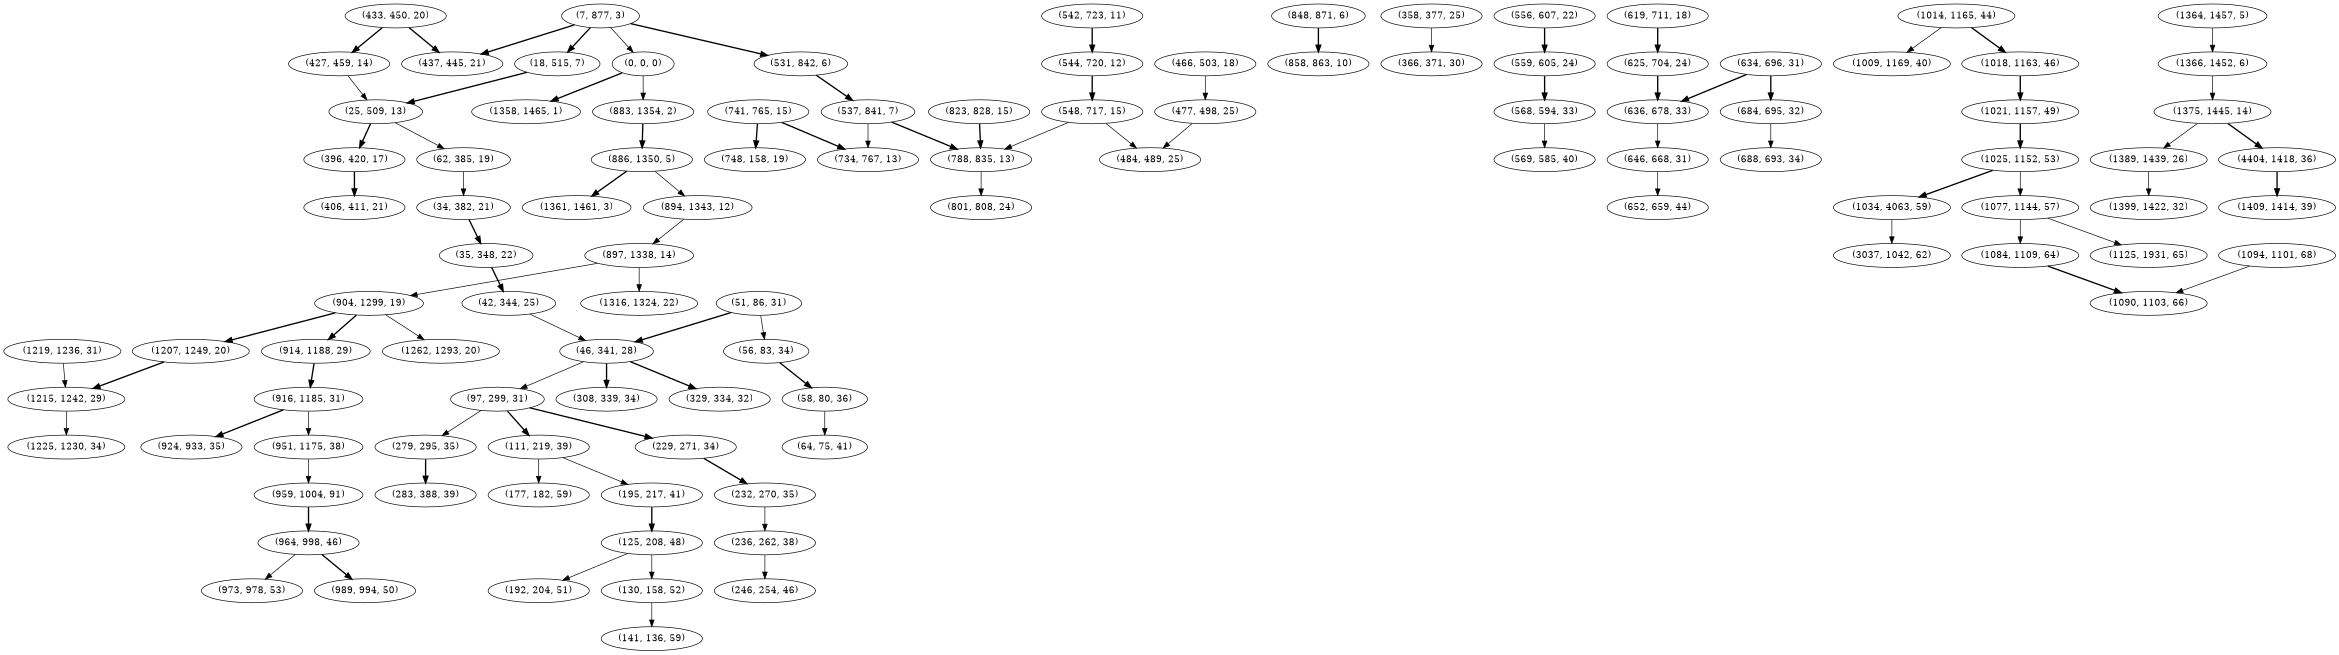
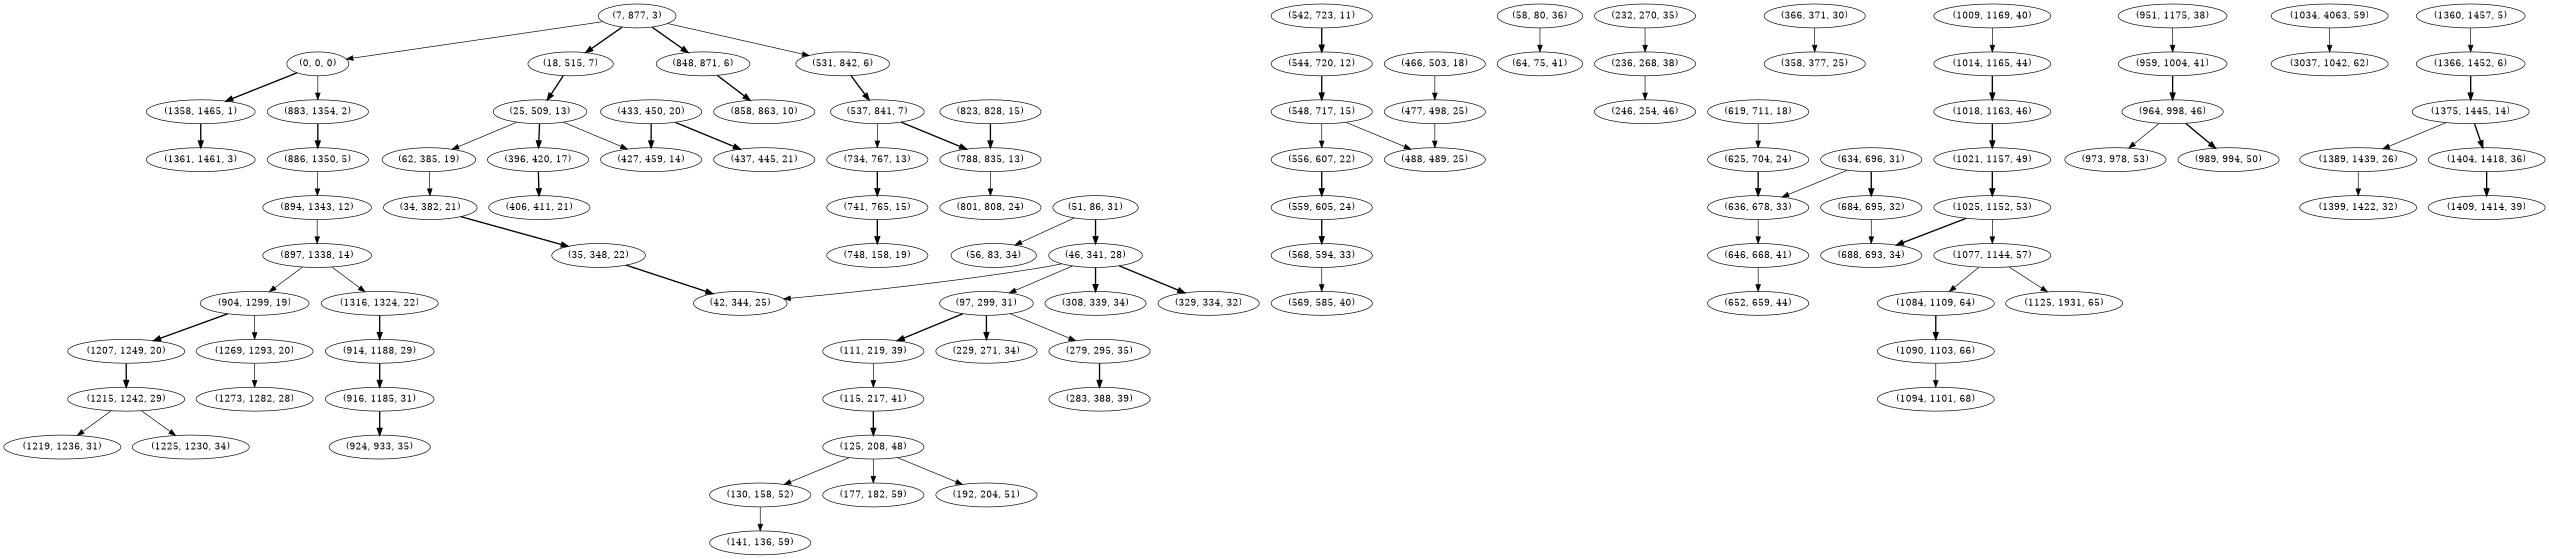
node "(1364, 1457, 5)": label "(1364, 1457, 5)" -> "(1360, 1457, 5)"
edge "(358, 377, 25)" -> "(366, 371, 30)": reversed
edge "(619, 711, 18)" -> "(625, 704, 24)": style bold -> solid
edge "(7, 877, 3)" -> "(437, 445, 21)": now "(7, 877, 3)" -> "(848, 871, 6)"
edge "(1014, 1165, 44)" -> "(1009, 1169, 40)": reversed
edge "(7, 877, 3)" -> "(531, 842, 6)": style bold -> solid
edge "(427, 459, 14)" -> "(25, 509, 13)": reversed
edge "(1366, 1452, 6)" -> "(1375, 1445, 14)": style solid -> bold
edge "(634, 696, 31)" -> "(636, 678, 33)": style bold -> solid
edge "(741, 765, 15)" -> "(734, 767, 13)": reversed
edge "(548, 717, 15)" -> "(788, 835, 13)": now "(548, 717, 15)" -> "(556, 607, 22)"
node "(484, 489, 25)": label "(484, 489, 25)" -> "(488, 489, 25)"
node "(646, 668, 31)": label "(646, 668, 31)" -> "(646, 668, 41)"
node "(4404, 1418, 36)": label "(4404, 1418, 36)" -> "(1404, 1418, 36)"
edge "(886, 1350, 5)" -> "(1361, 1461, 3)": now "(1358, 1465, 1)" -> "(1361, 1461, 3)"
edge "(1025, 1152, 53)" -> "(1034, 4063, 59)": now "(1025, 1152, 53)" -> "(688, 693, 34)"
edge "(1094, 1101, 68)" -> "(1090, 1103, 66)": reversed
edge "(904, 1299, 19)" -> "(914, 1188, 29)": now "(1316, 1324, 22)" -> "(914, 1188, 29)"
edge "(42, 344, 25)" -> "(46, 341, 28)": reversed
node "(1262, 1293, 20)": label "(1262, 1293, 20)" -> "(1269, 1293, 20)"
edge "(1219, 1236, 31)" -> "(1215, 1242, 29)": reversed
edge "(56, 83, 34)" -> "(58, 80, 36)": removed
node "(1273, 1282, 28)": added
edge "(916, 1185, 31)" -> "(951, 1175, 38)": removed
edge "(111, 219, 39)" -> "(177, 182, 59)": now "(125, 208, 48)" -> "(177, 182, 59)"
edge "(229, 271, 34)" -> "(232, 270, 35)": removed
node "(959, 1004, 91)": label "(959, 1004, 91)" -> "(959, 1004, 41)"
node "(195, 217, 41)": label "(195, 217, 41)" -> "(115, 217, 41)"
node "(236, 262, 38)": label "(236, 262, 38)" -> "(236, 268, 38)"
